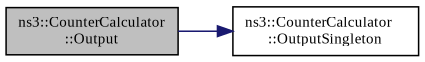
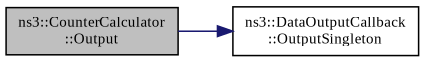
node "ns3::CounterCalculator ::OutputSingleton": label "ns3::CounterCalculator ::OutputSingleton" -> "ns3::DataOutputCallback ::OutputSingleton"
